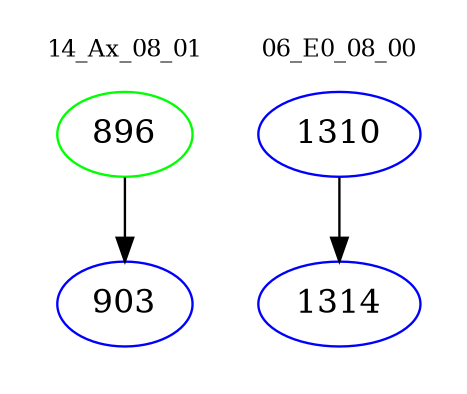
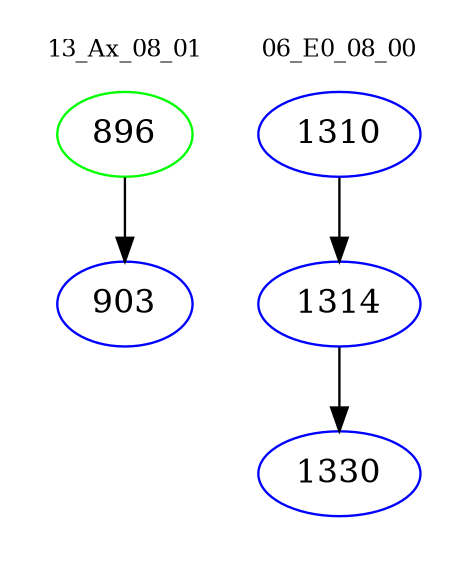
cluster "14_Ax_08_01": label "14_Ax_08_01" -> "13_Ax_08_01"
node "1330": added
